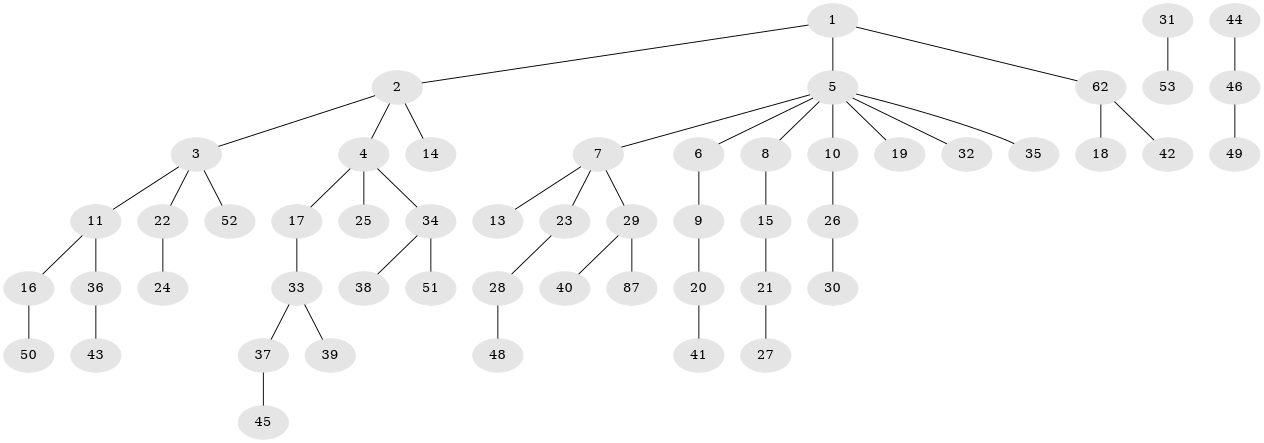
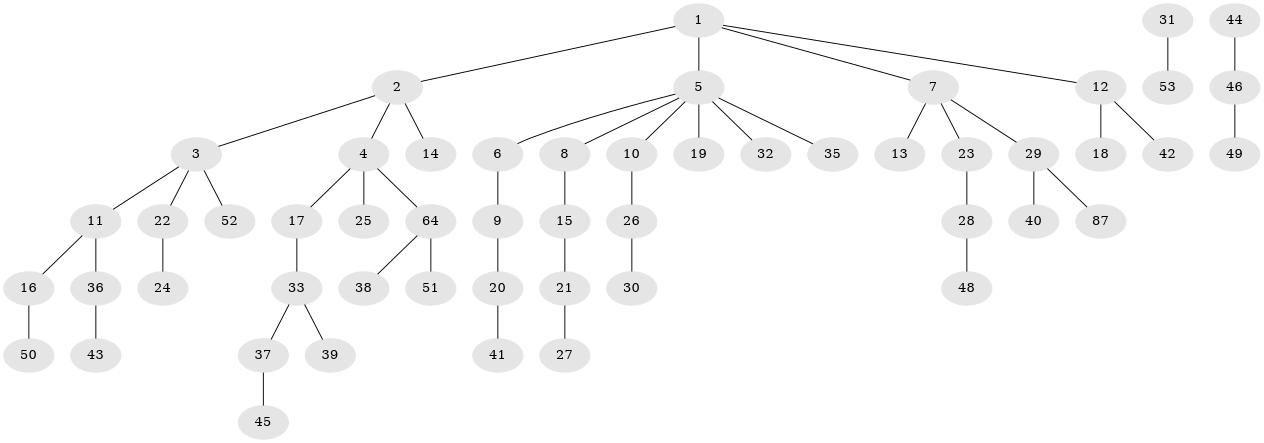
node "62": label "62" -> "12"
edge "5" -- "7": now "1" -- "7"
node "34": label "34" -> "64"
